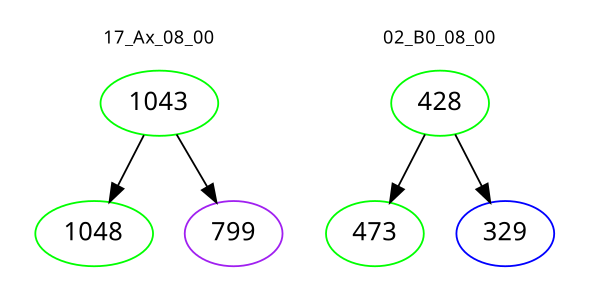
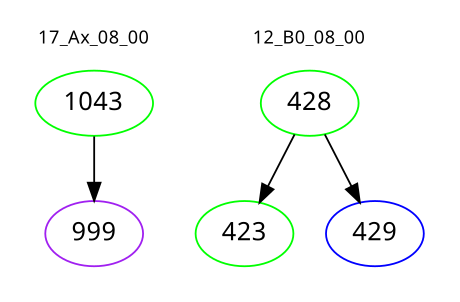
cluster "02_B0_08_00": label "02_B0_08_00" -> "12_B0_08_00"
node "1048": removed
node "799": label "799" -> "999"
node "473": label "473" -> "423"
node "329": label "329" -> "429"
